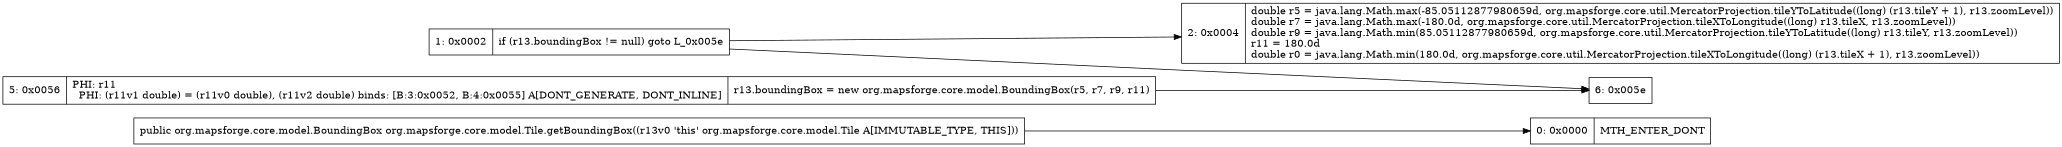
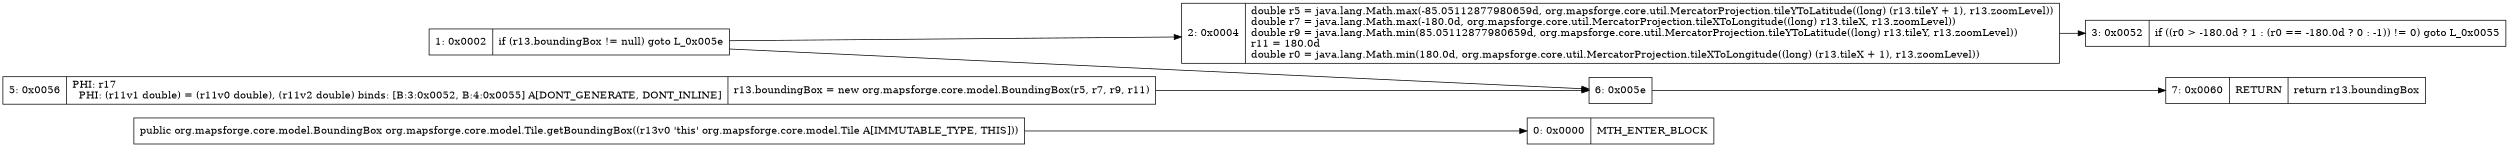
node "3: 0x0052": added
node "5: 0x0056": text "PHI: r11" -> "PHI: r17"
node "7: 0x0060": added
node "0: 0x0000": text "MTH_ENTER_DONT" -> "MTH_ENTER_BLOCK"
